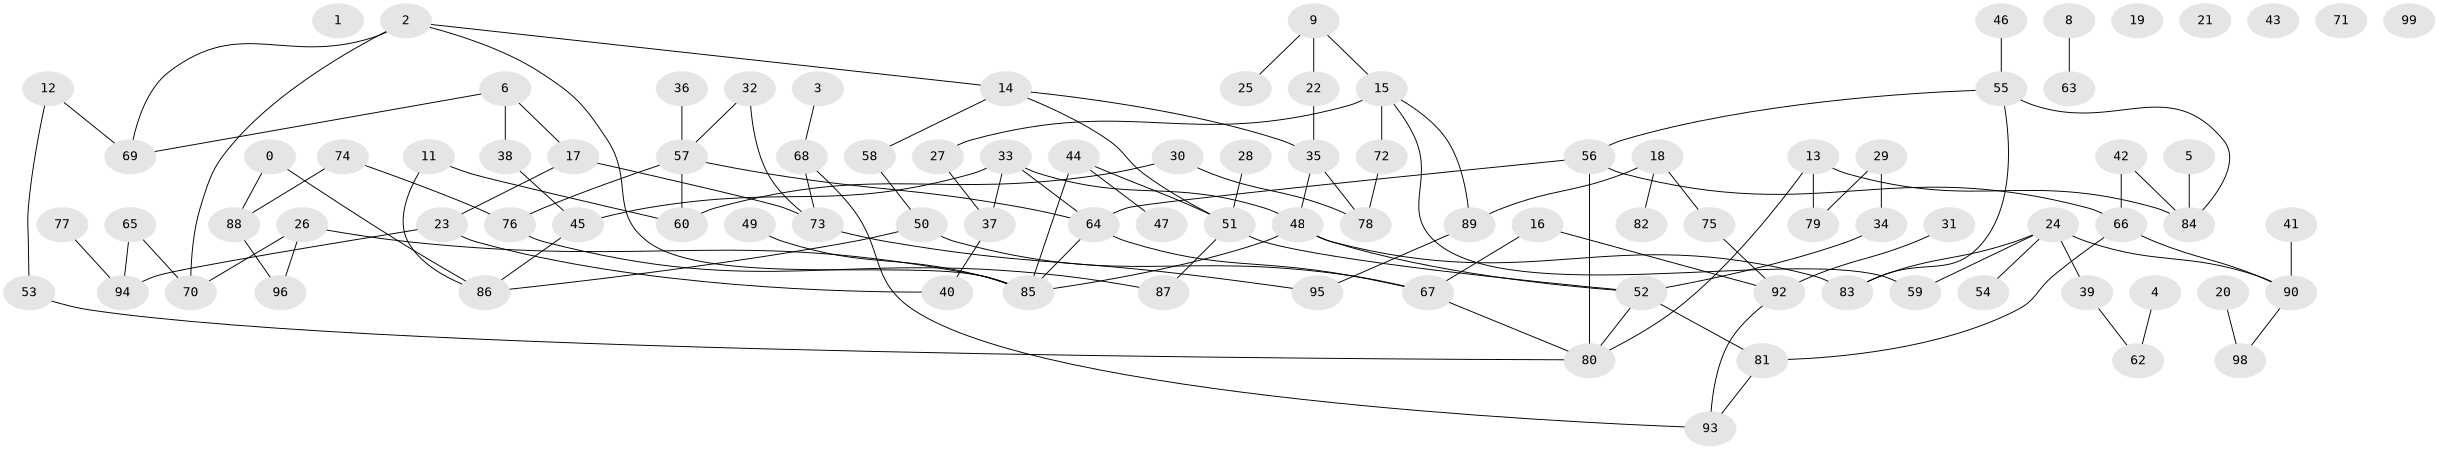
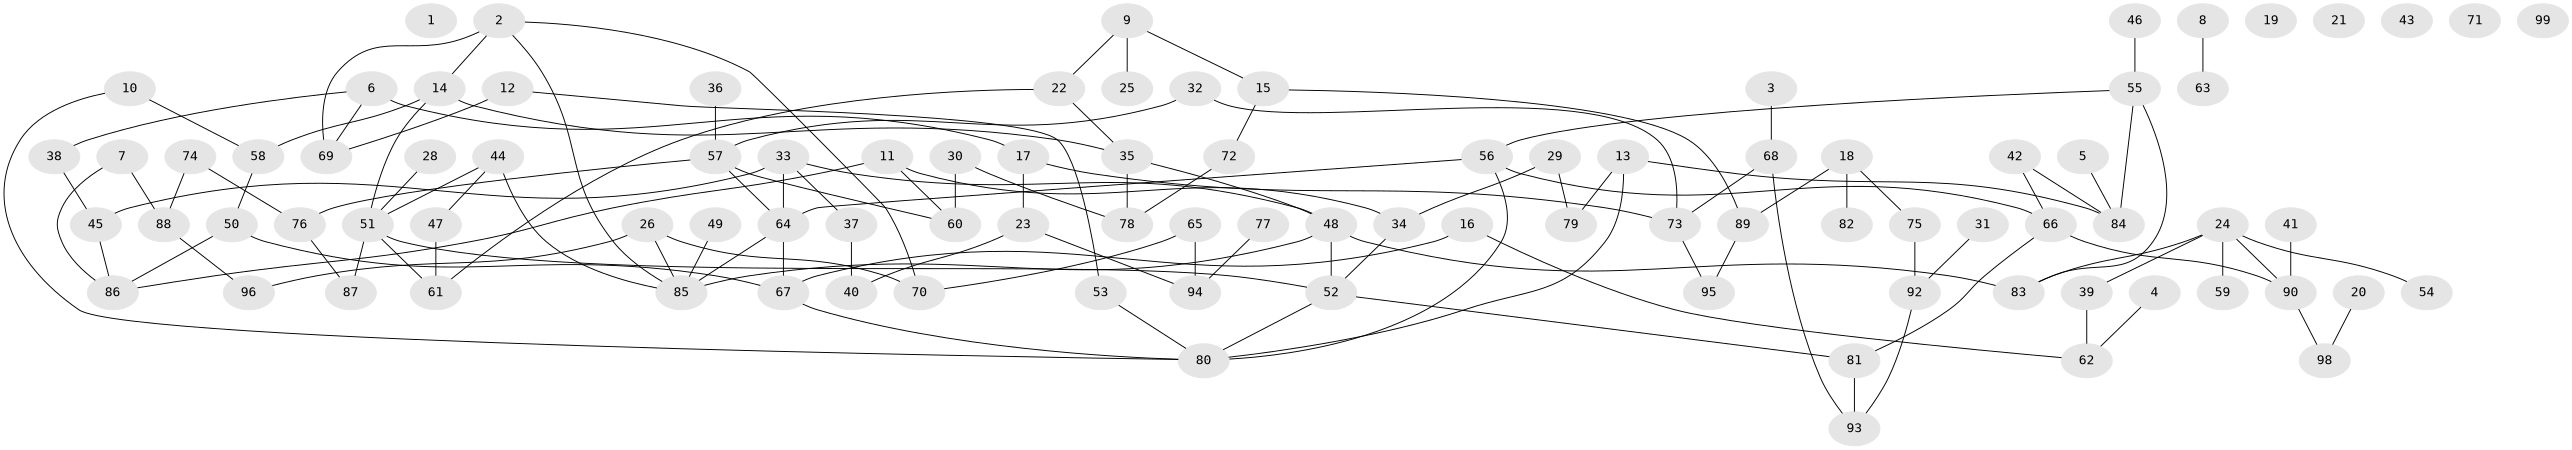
node "10": added
node "0": label "0" -> "7"
node "27": removed
edge "11" -- "34": added
edge "16" -- "92": now "16" -- "62"
edge "15" -- "59": removed
node "61": added
